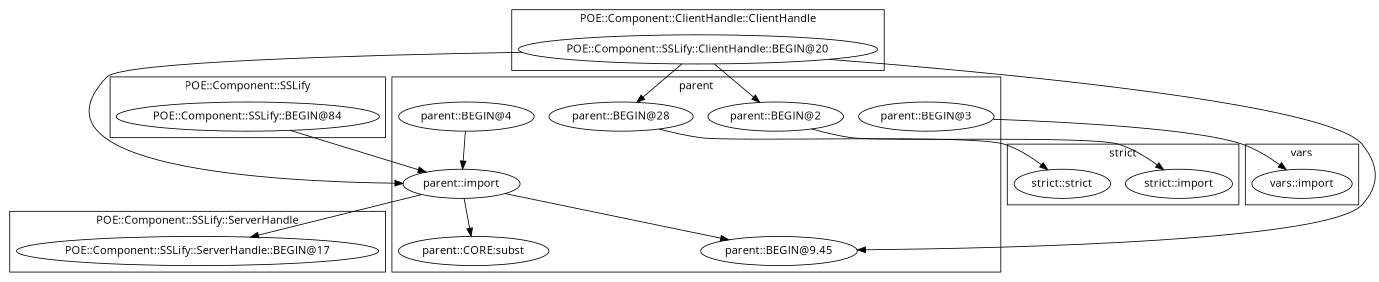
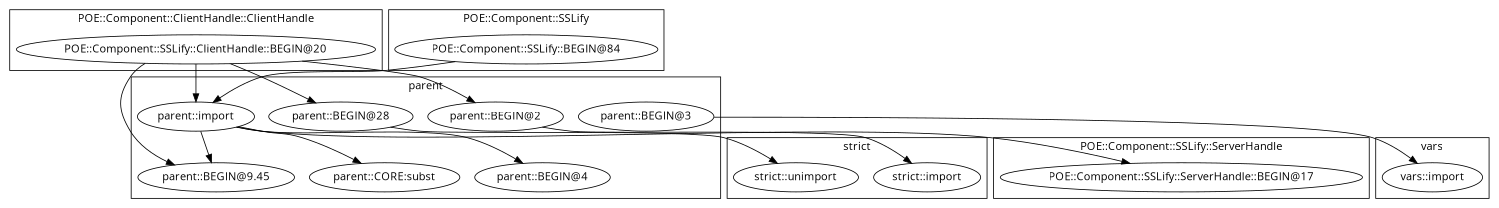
edge "parent::BEGIN@4" -> "parent::import": reversed
node "strict::strict": label "strict::strict" -> "strict::unimport"
